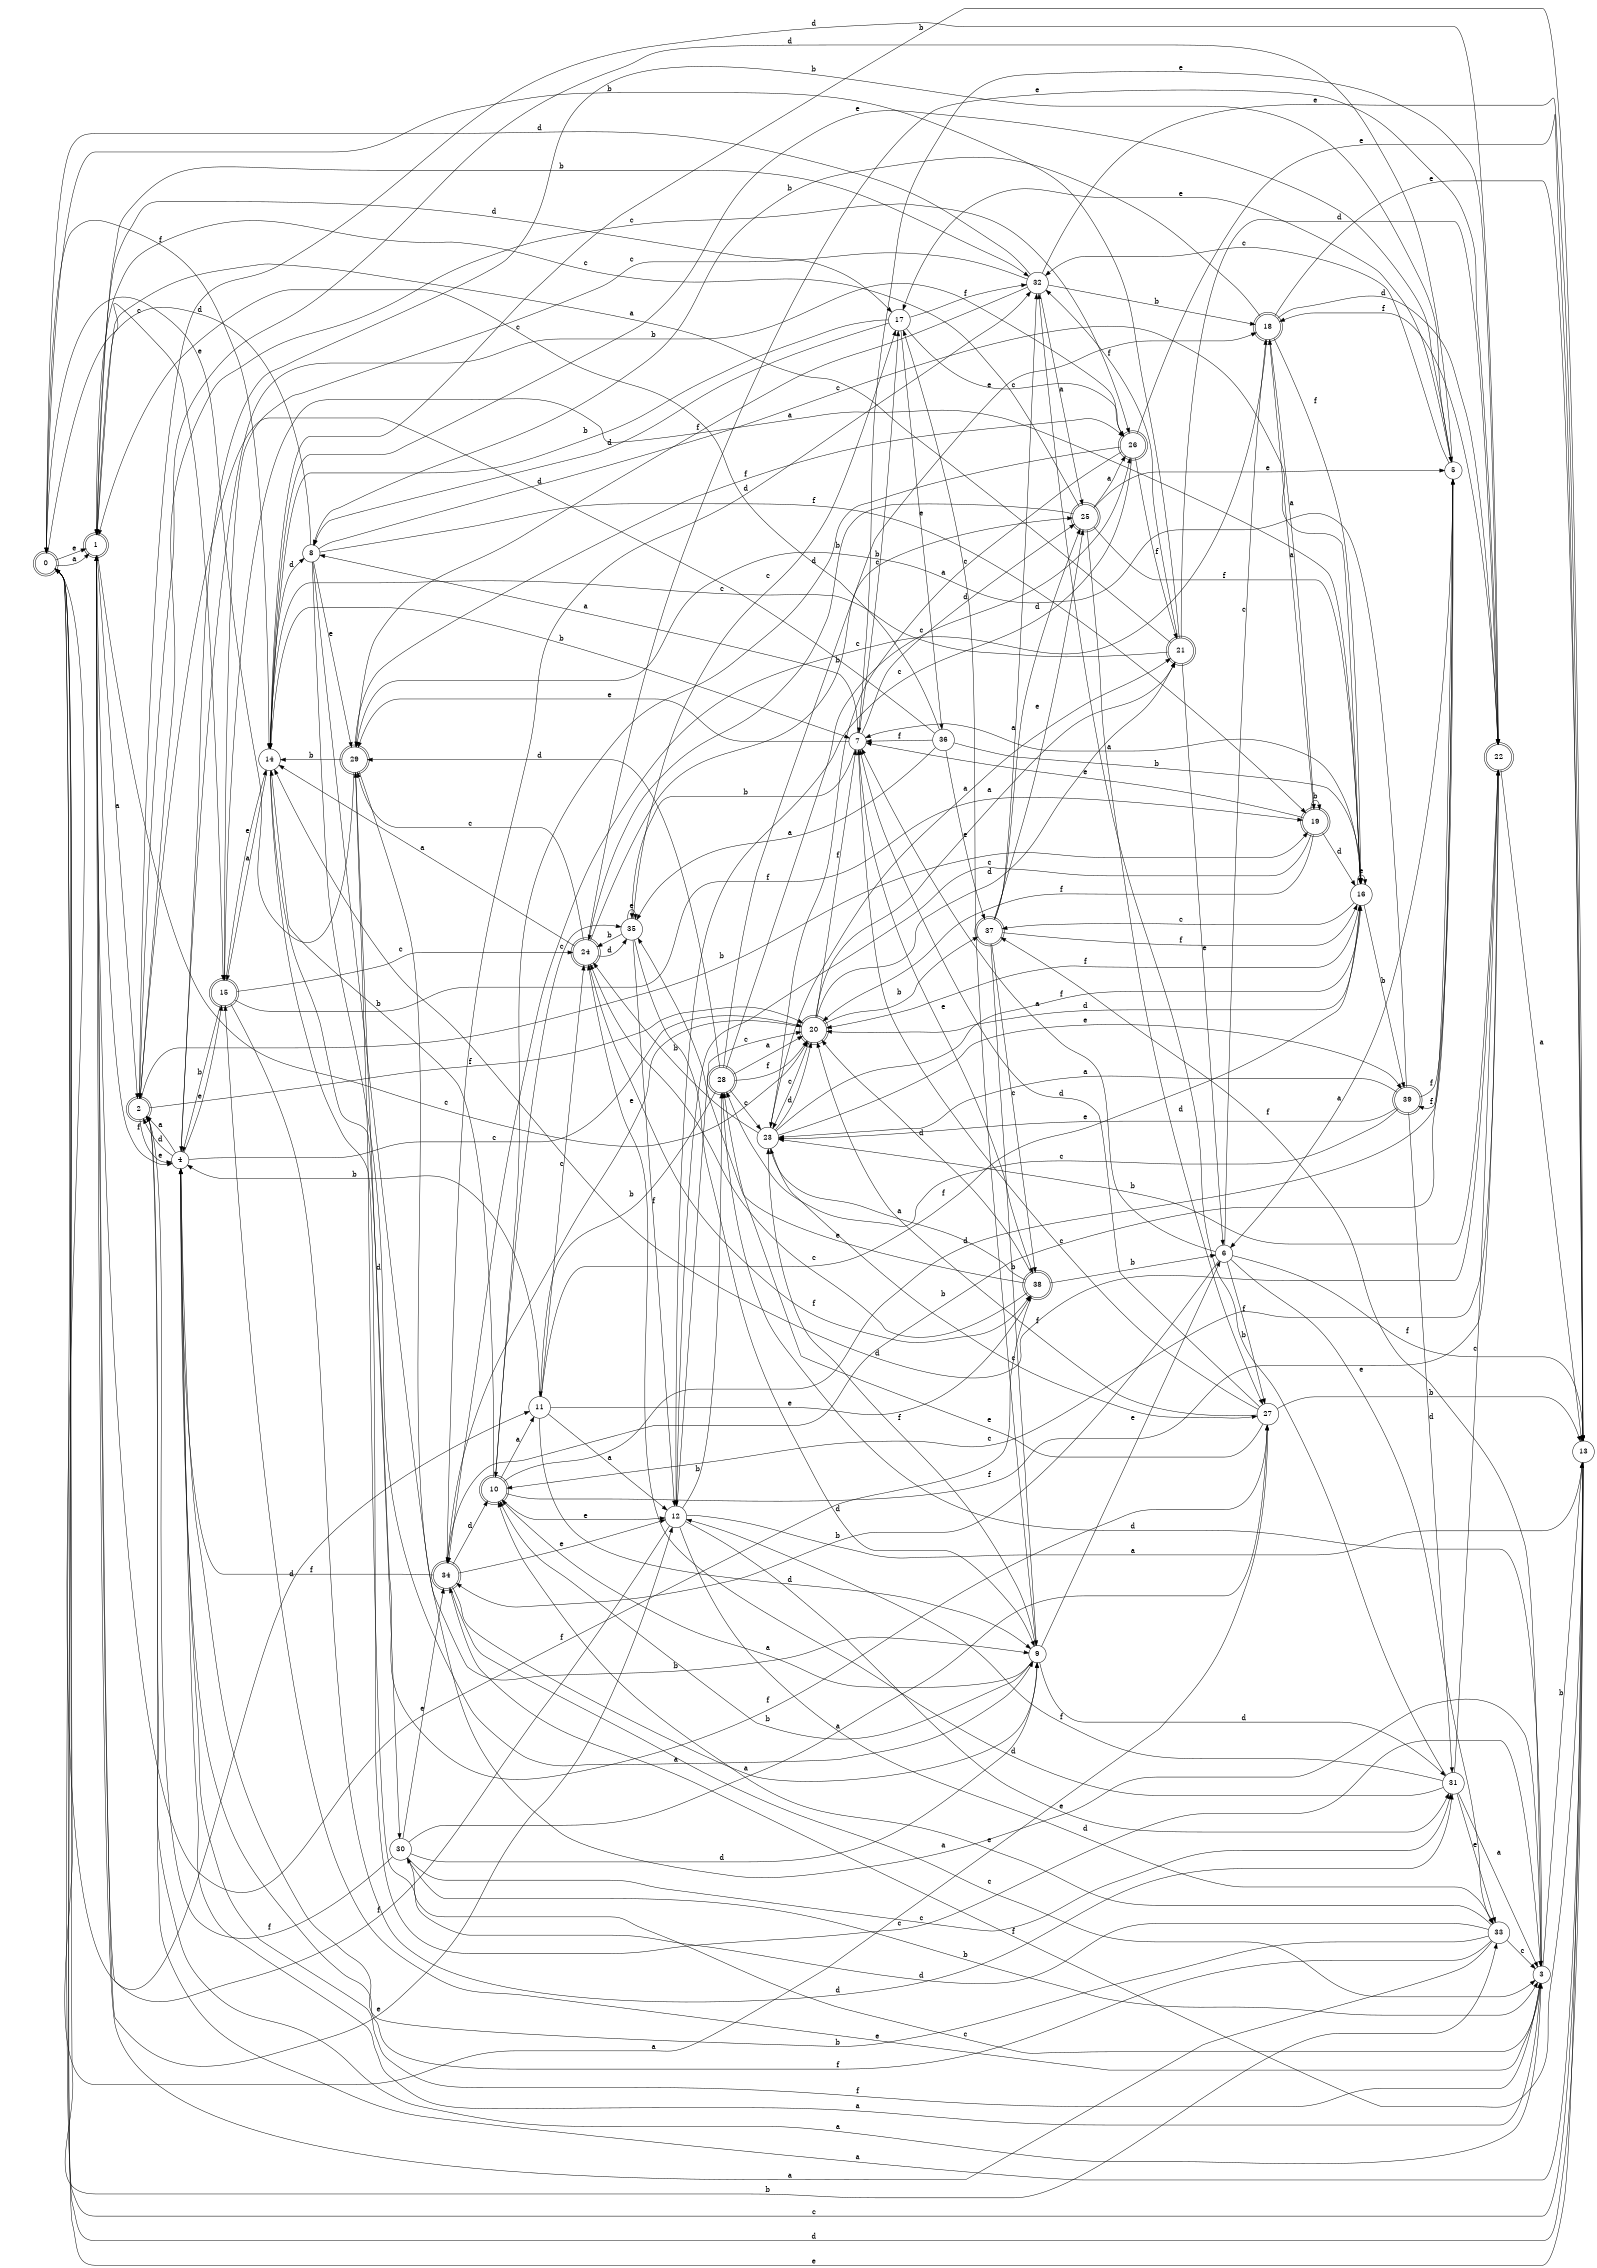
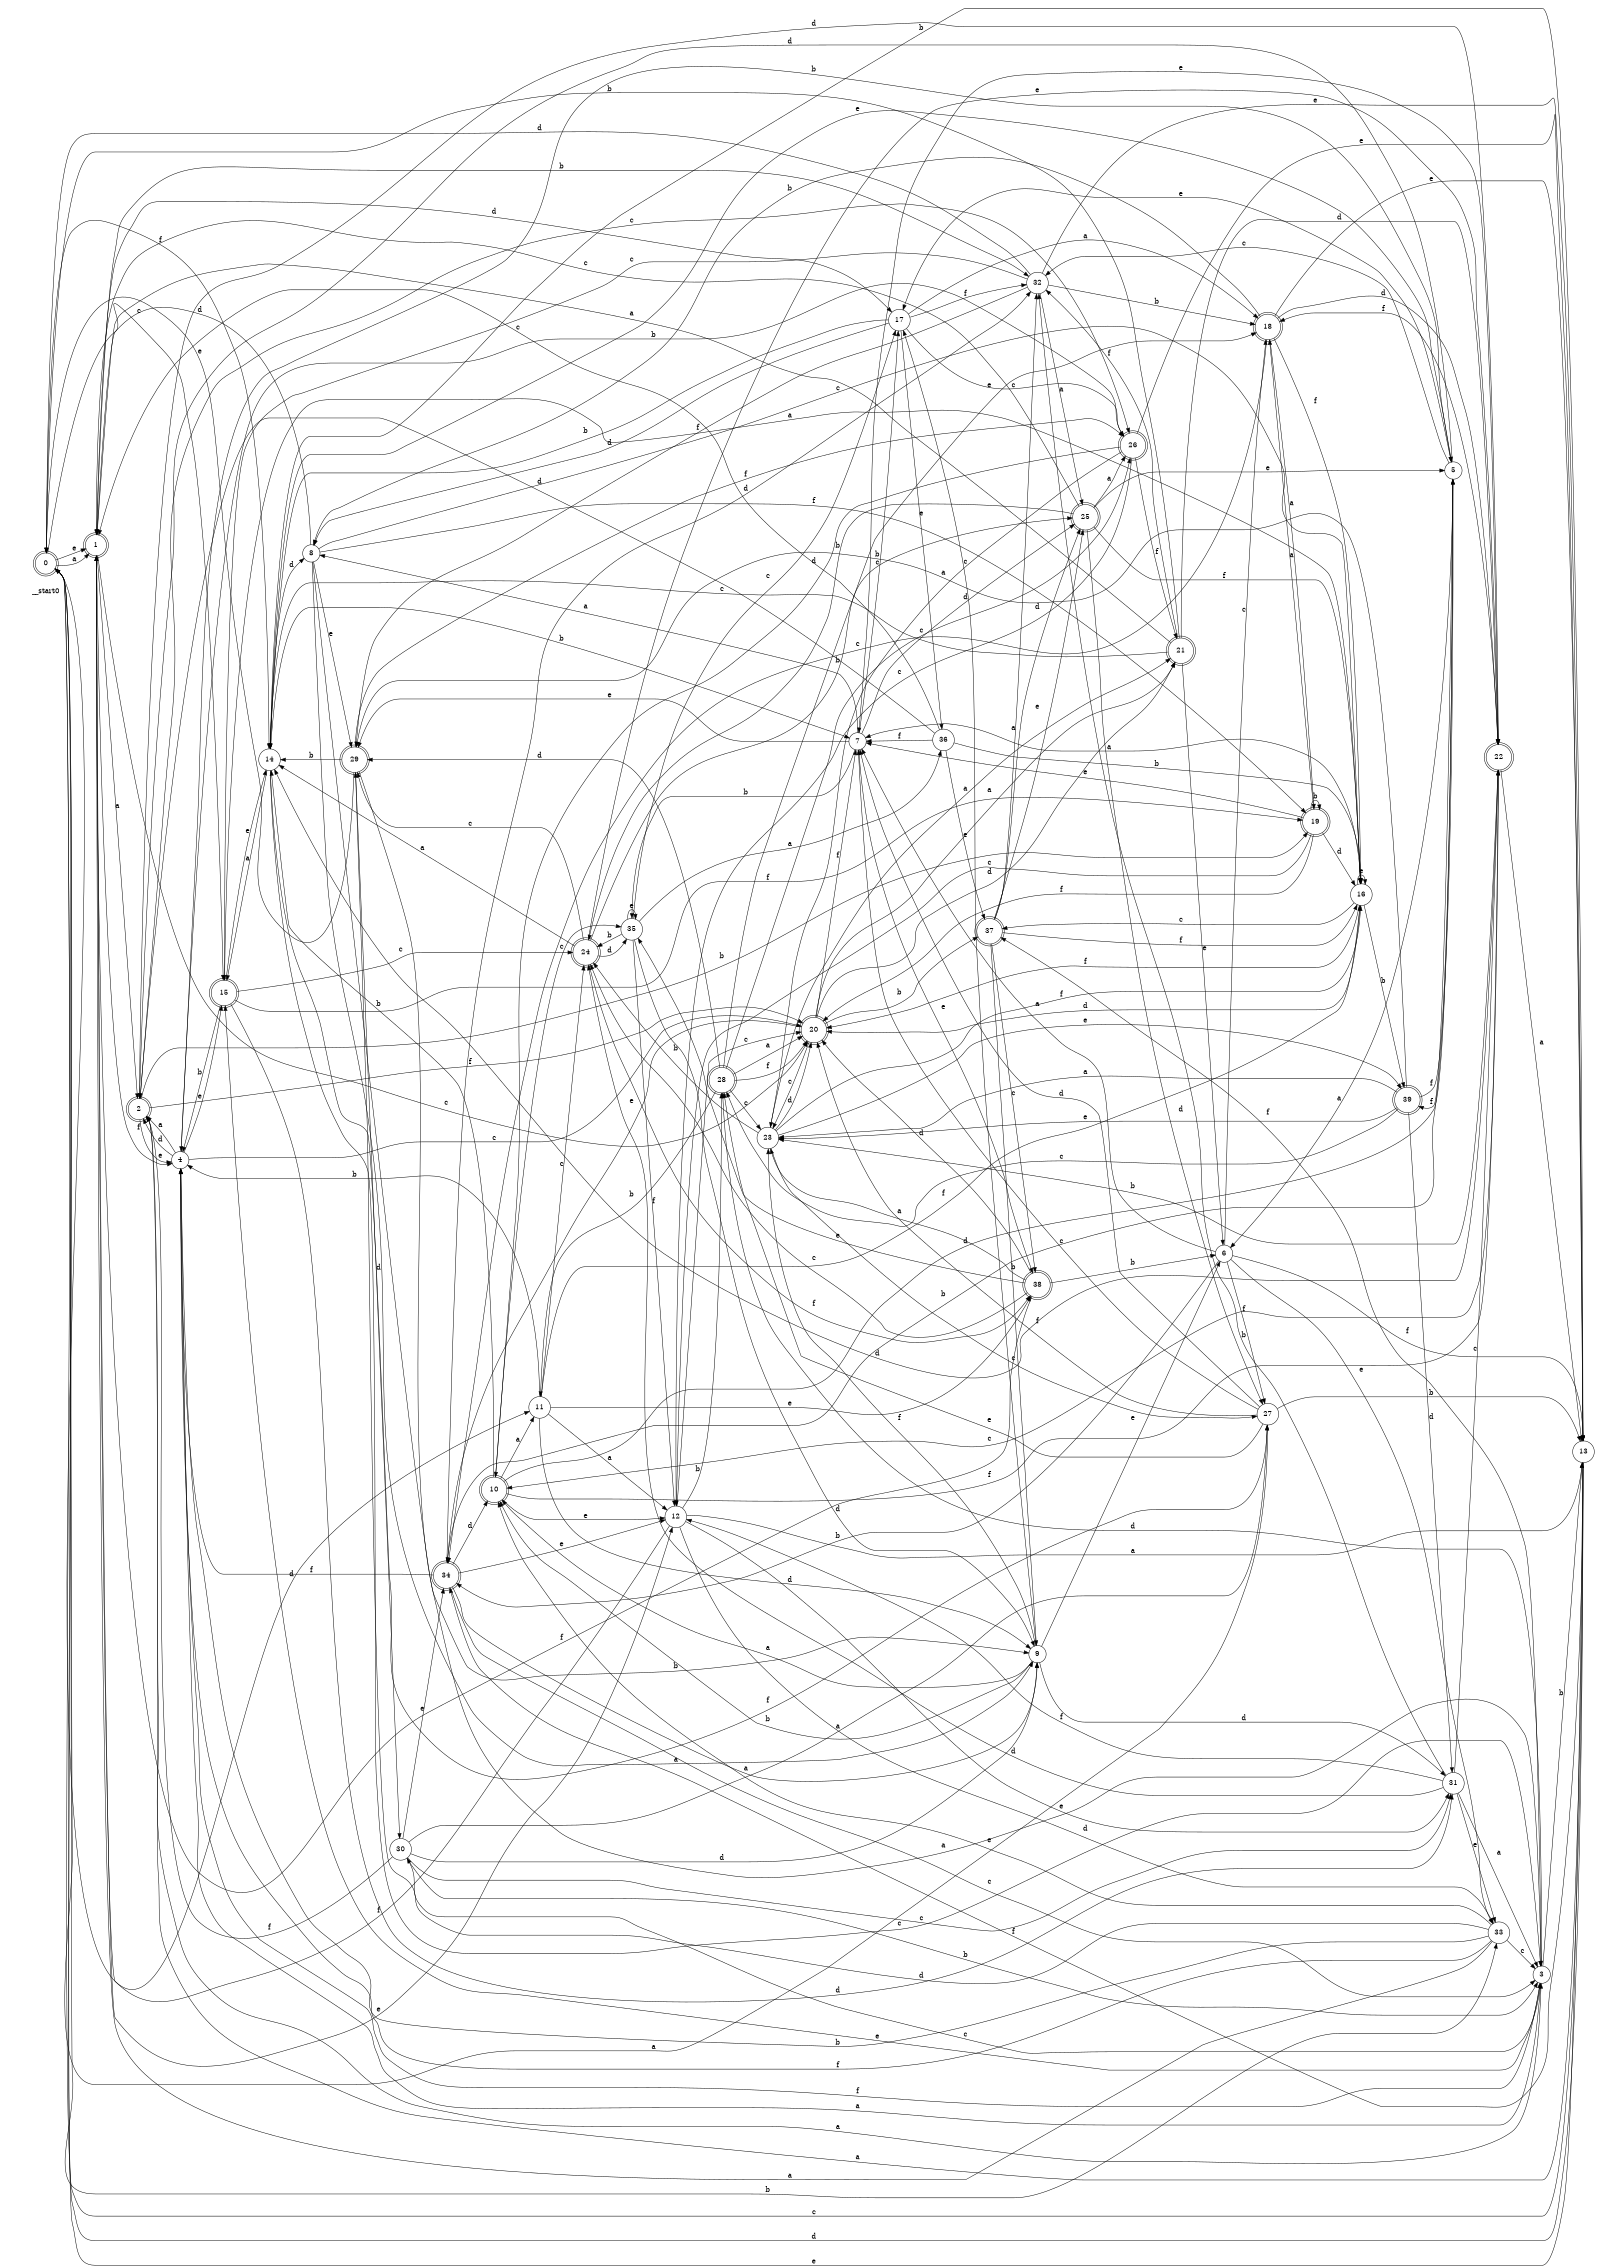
edge "17" -> "18": added, label "a"
node "__start0": added
edge "36" -> "35": reversed
